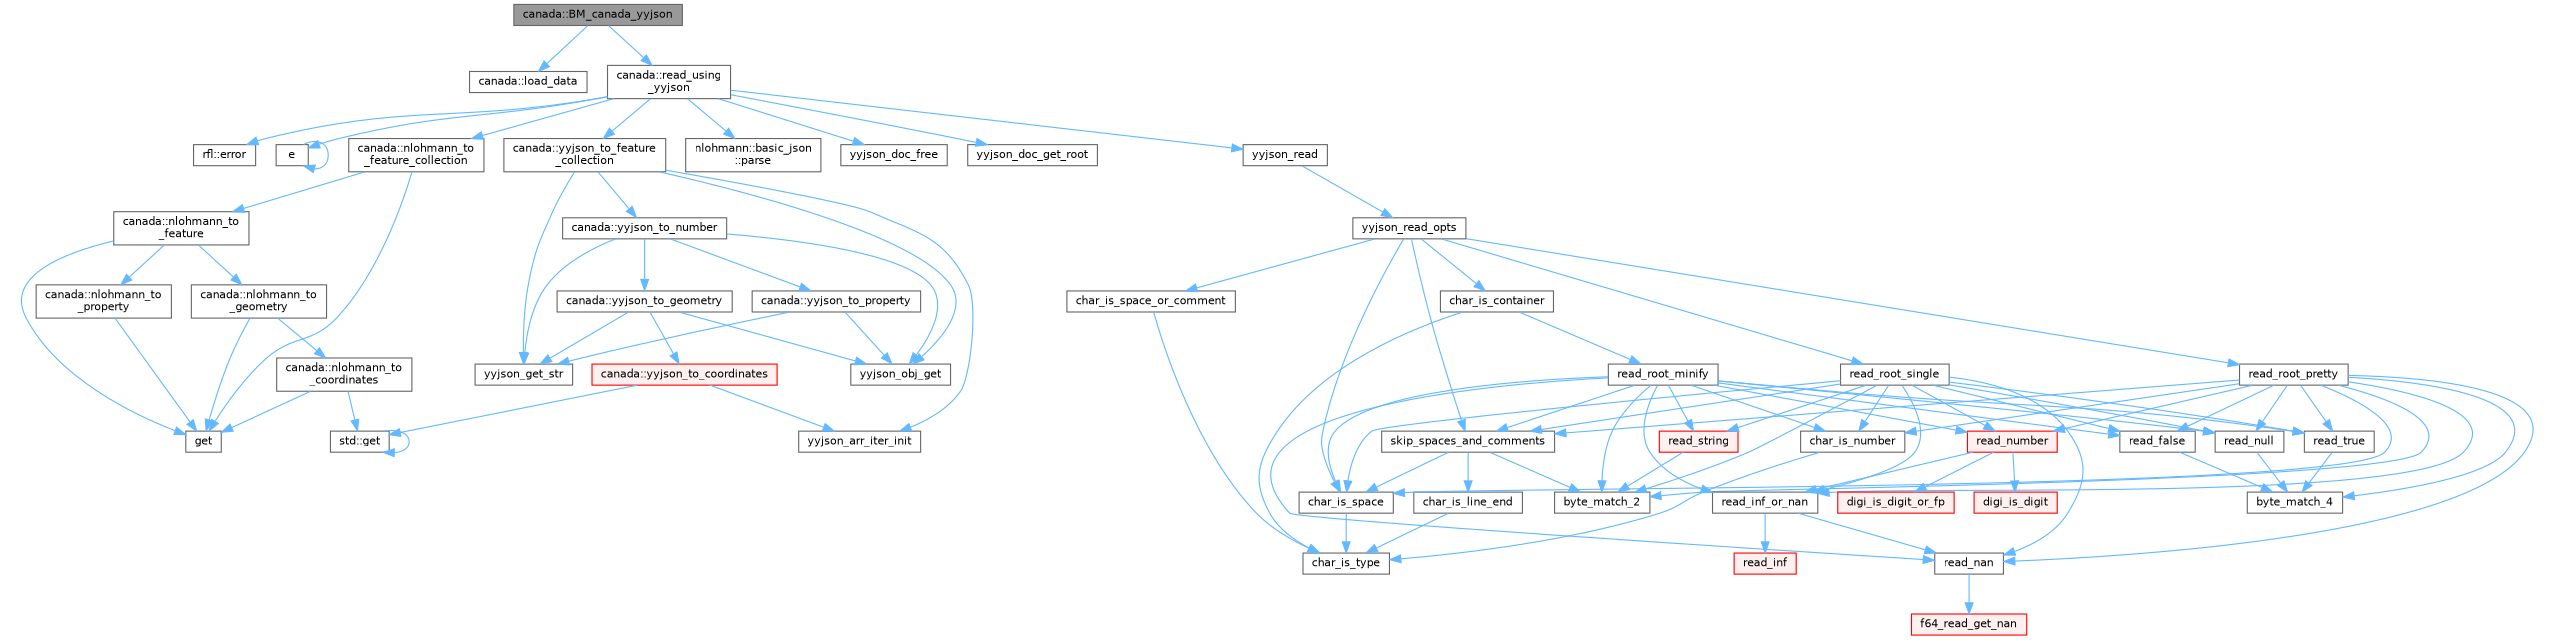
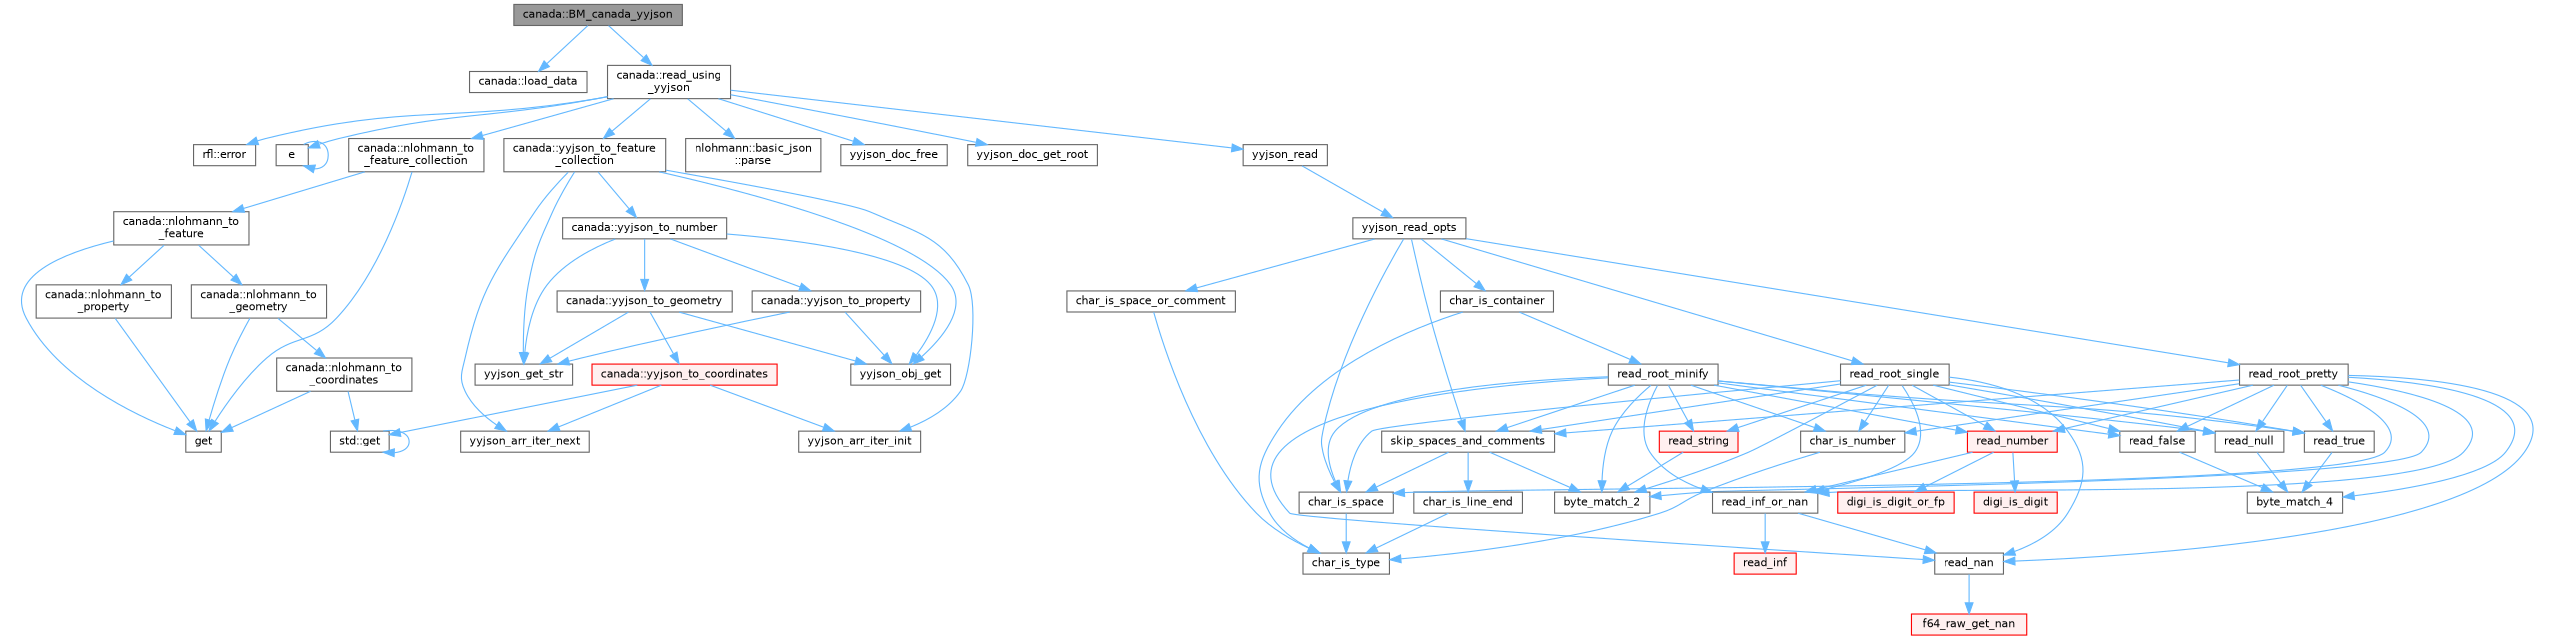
node "yyjson_arr_iter_next": added
node "f64_read_get_nan": label "f64_read_get_nan" -> "f64_raw_get_nan"
